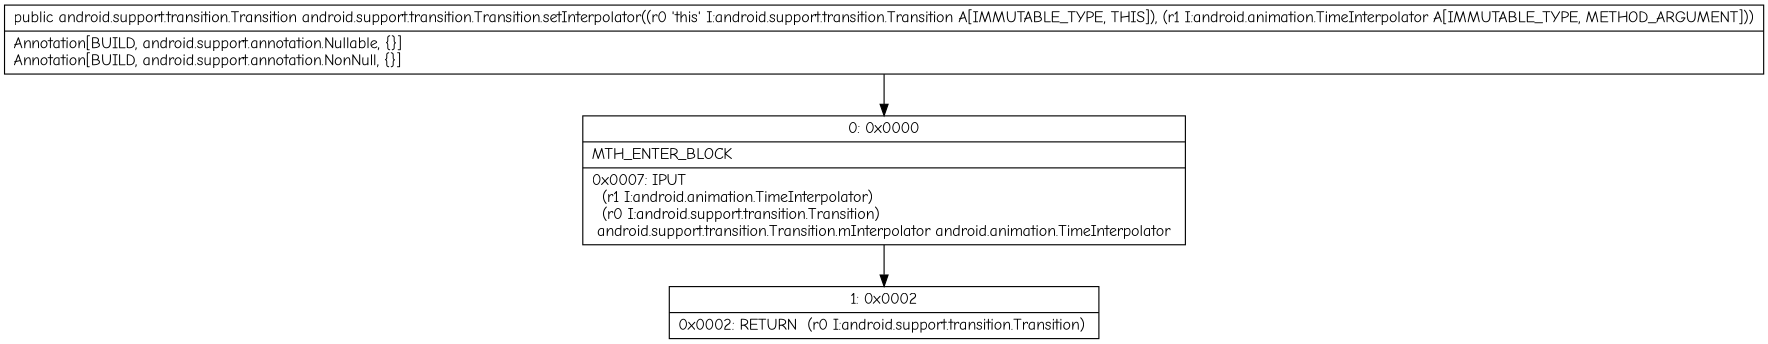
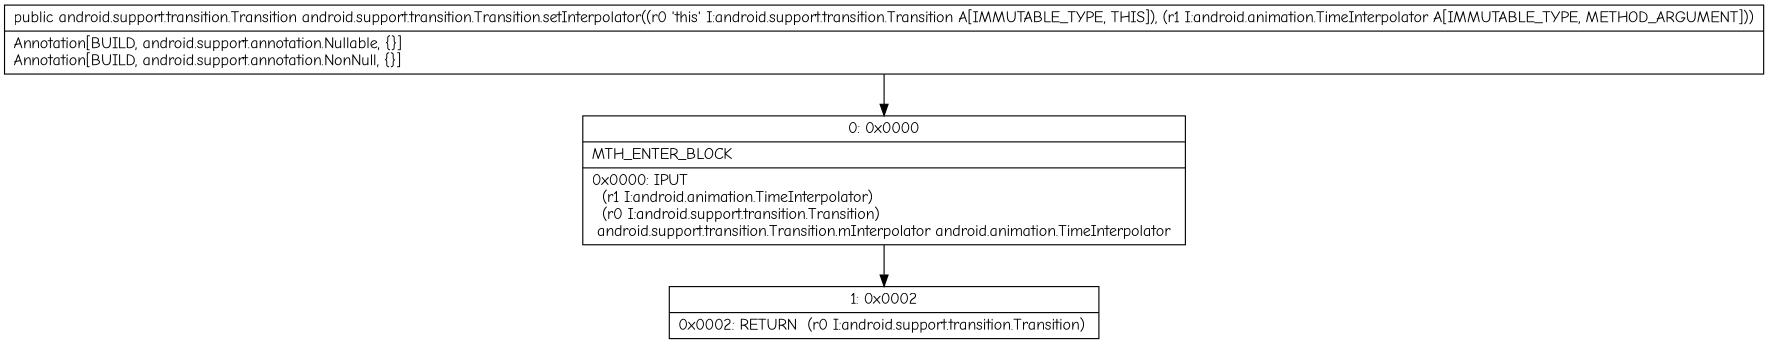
node "0: 0x0000": text "0x0007: IPUT" -> "0x0000: IPUT"
